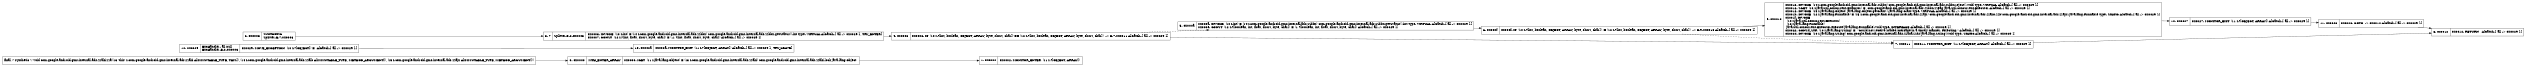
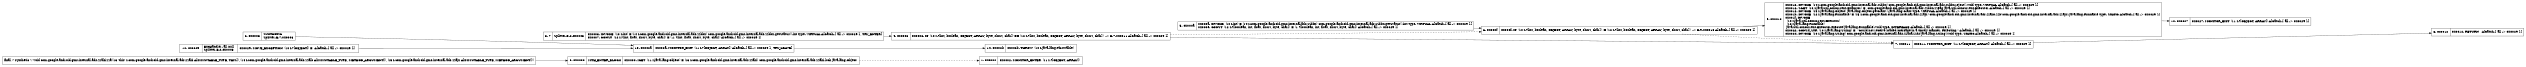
node "11: 0x0028": removed
edge "4: 0x0008" -> "5: 0x000a": now "4: 0x0008" -> "6: 0x000f"
edge "2: 0x0003" -> "3: ?": now "2: 0x0003" -> "13: 0x002a"
node "14: 0x002b": added
node "12: 0x0029": text "ExcHandler:B:2:0x0003" -> "Splitter:B:2:0x0003"
node "0: 0x0000": text "MTH_ENTER_ARRAY" -> "MTH_ENTER_BLOCK"
edge "0: 0x0000" -> "1: 0x0002": style solid -> dashed
